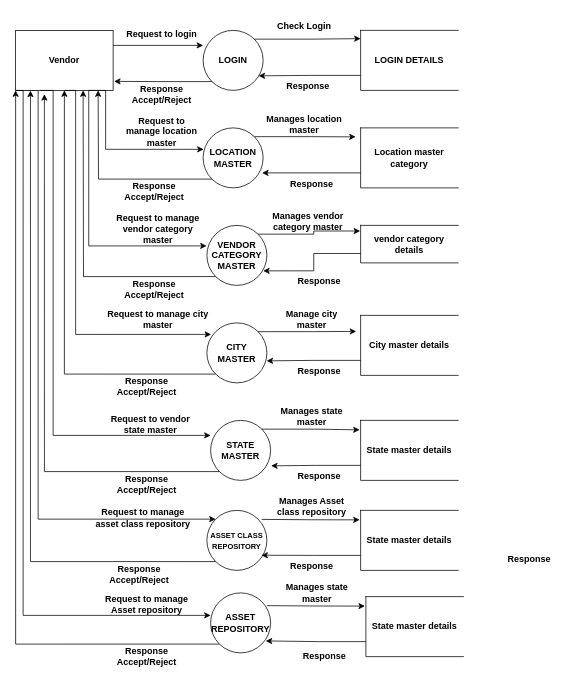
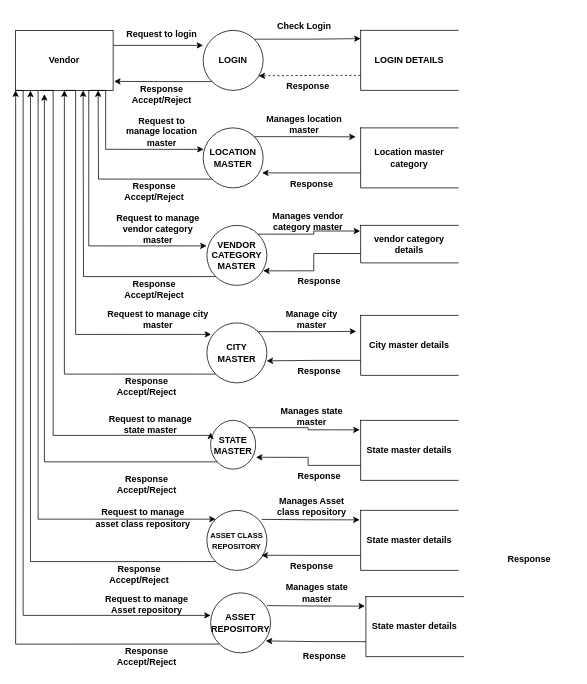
edge "LOGIN DETAILS" -> "LOGIN": style solid -> dashed
node "Request to vendor state master": label "Request to vendor state master" -> "Request to manage state master"
node "STATE MASTER": size 60x60 -> 45x49
